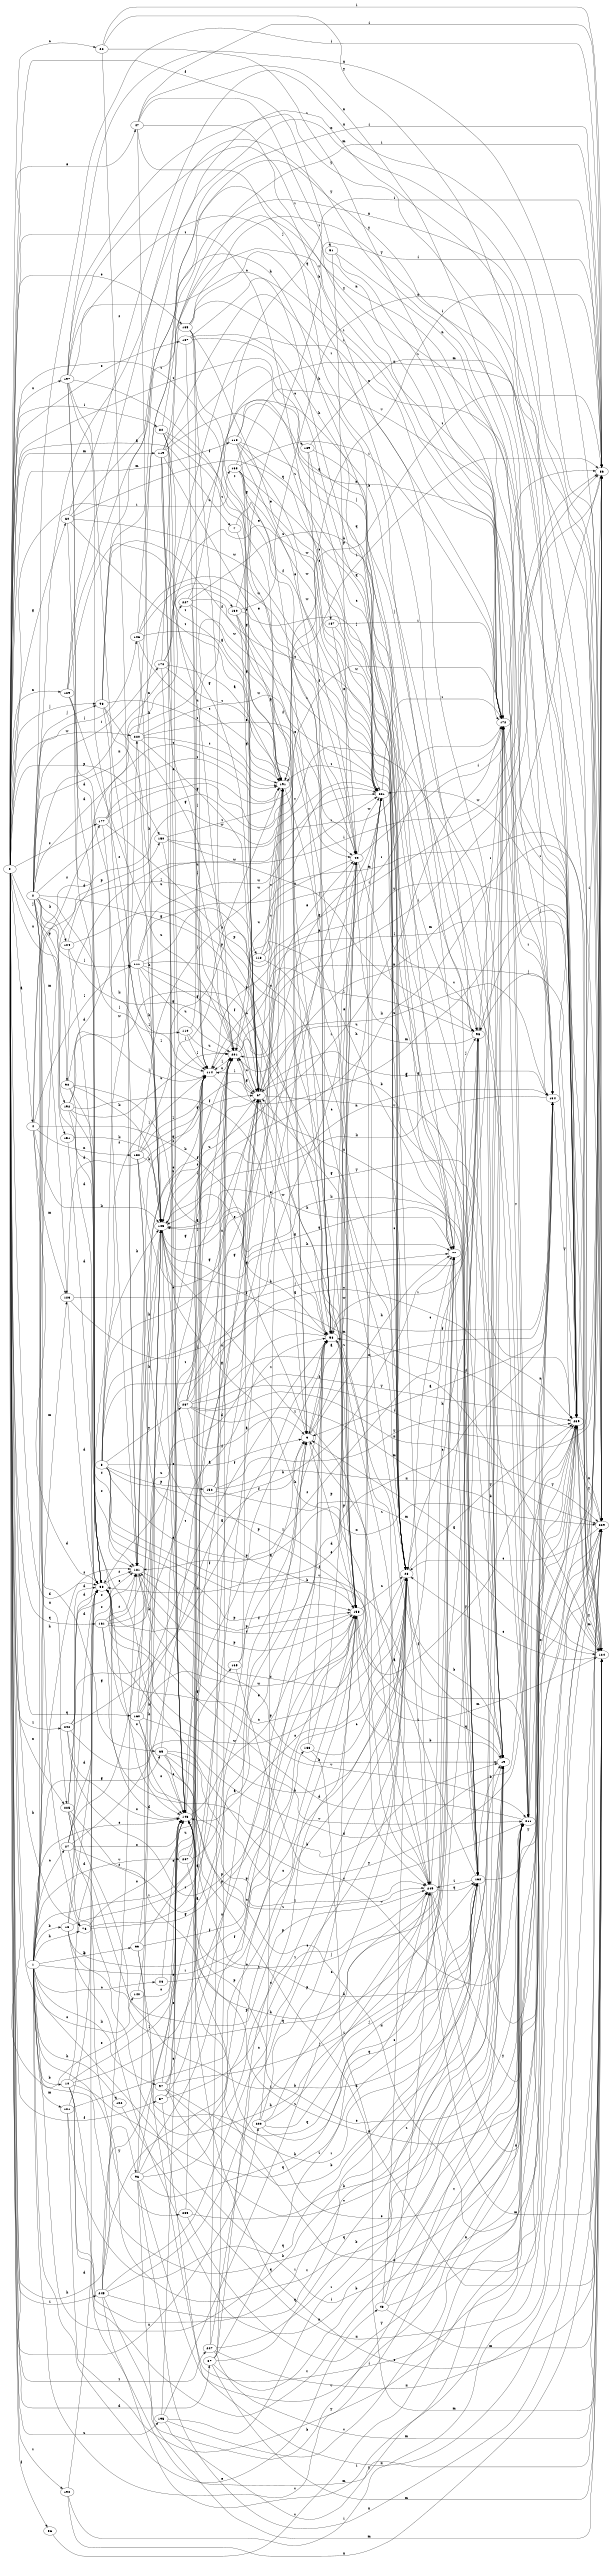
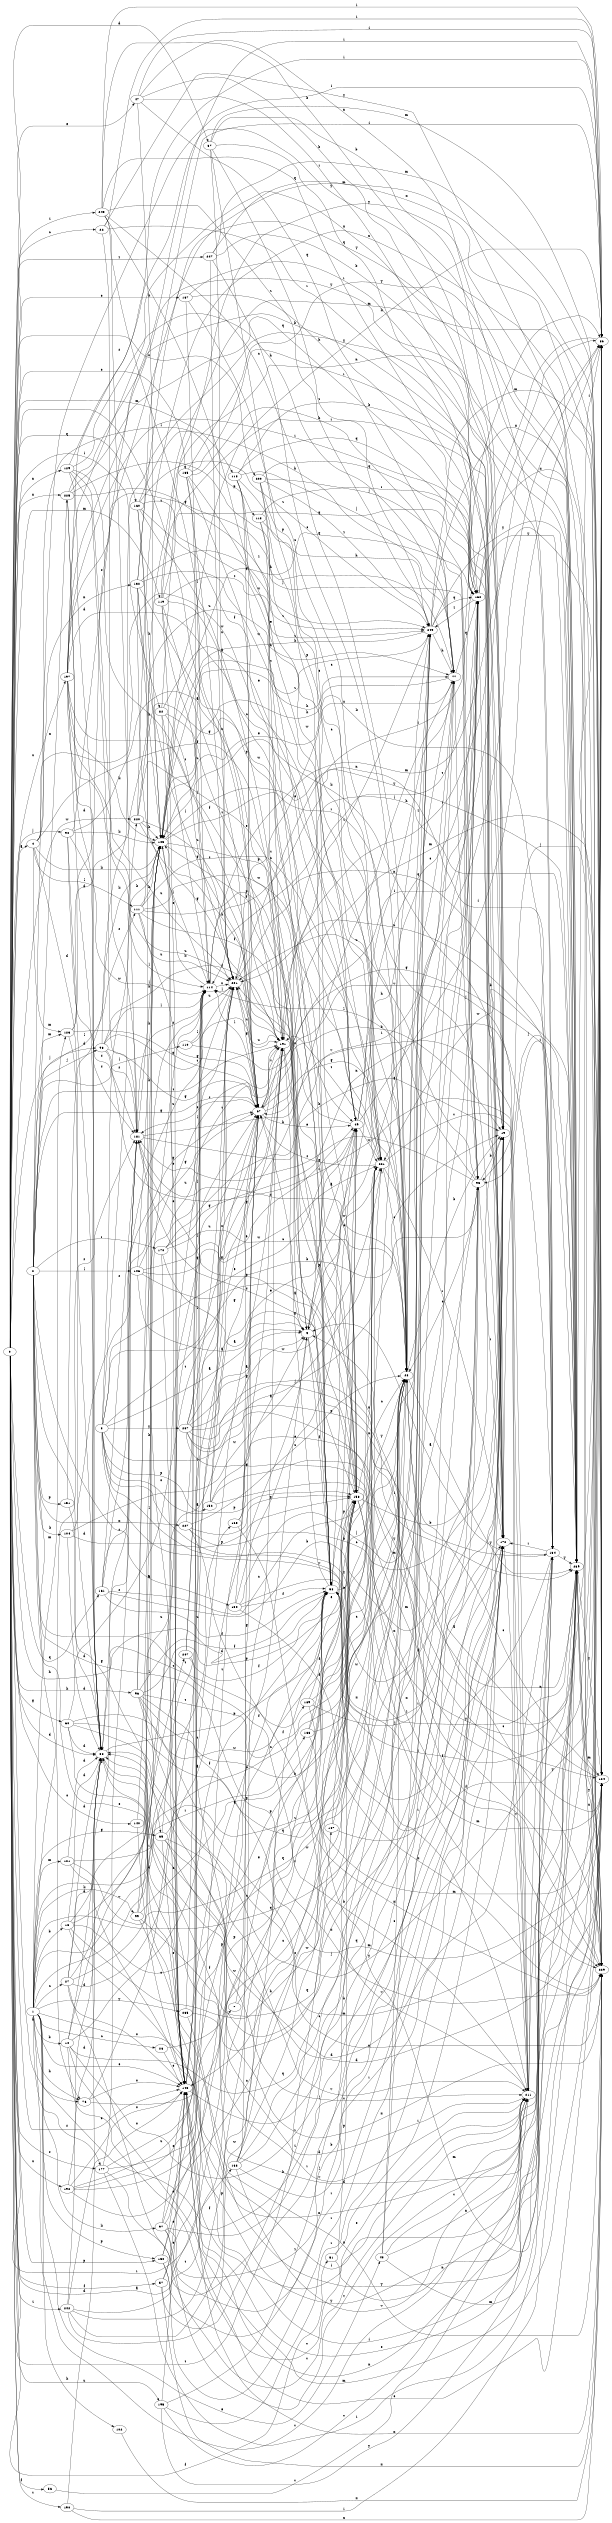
edge "220" -> "86": now "197" -> "86"
